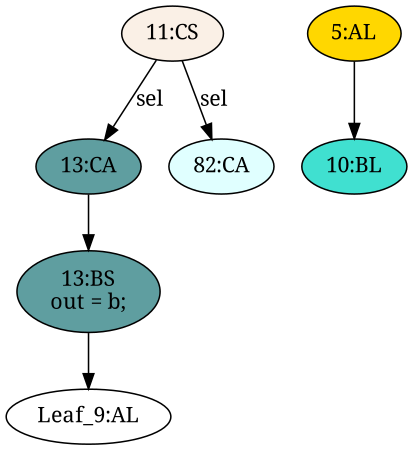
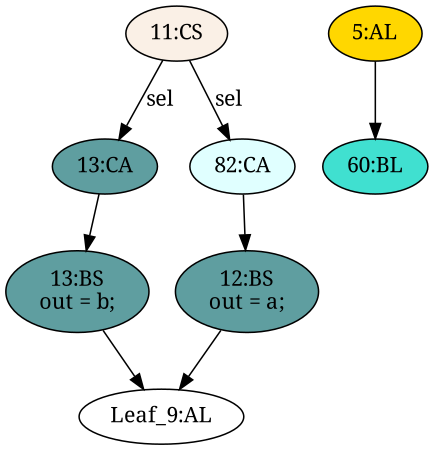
node "10:BL": label "10:BL" -> "60:BL"
node "12:BS out = a;": added
